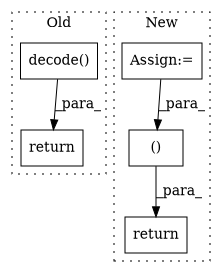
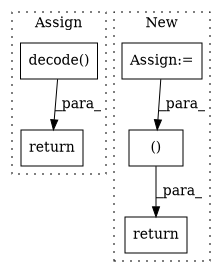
cluster "Old": label "Old" -> "Assign"
